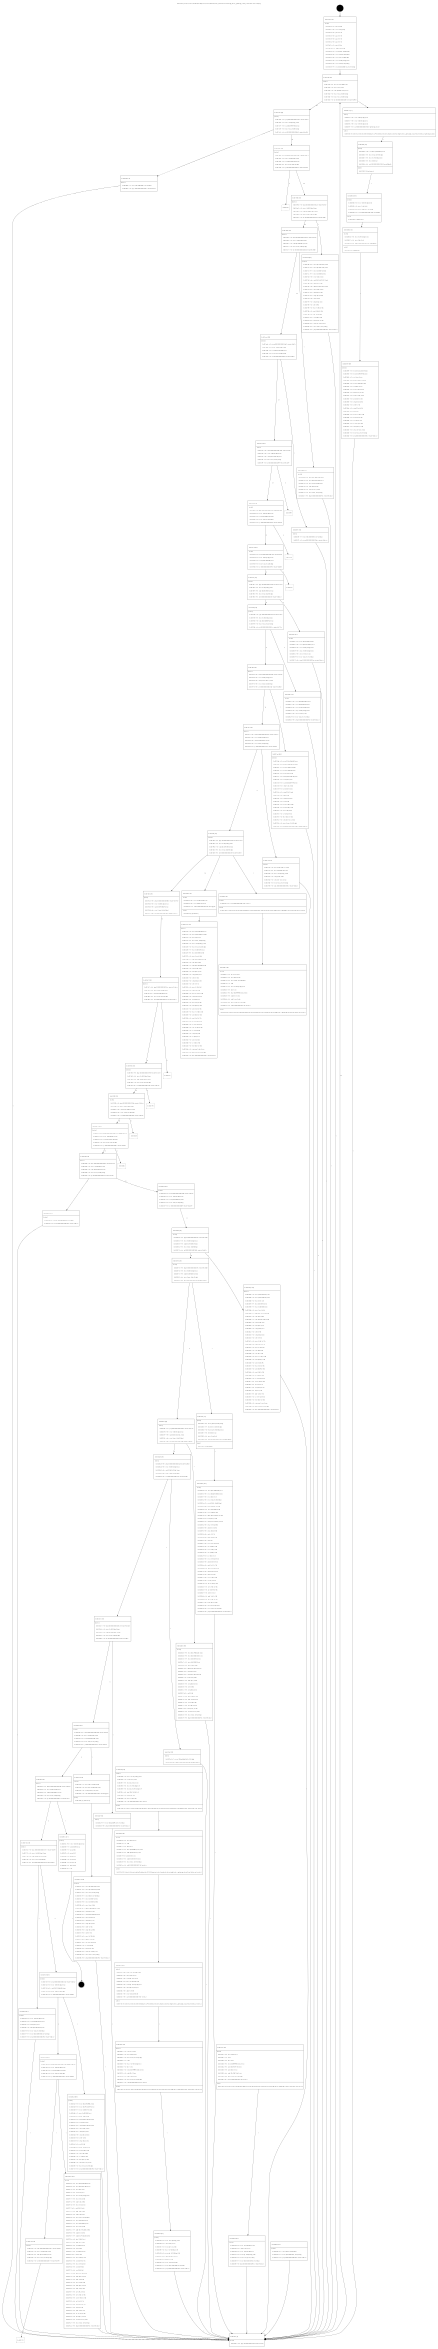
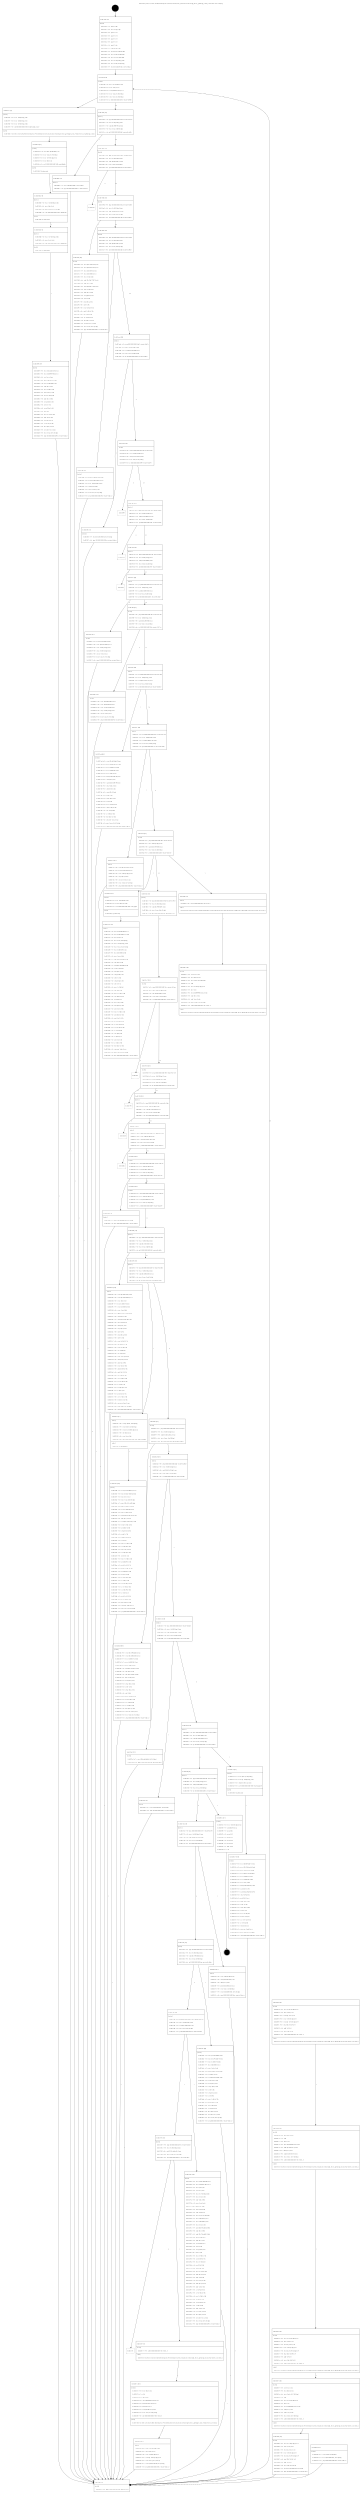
node "0x402417 [5]": added
